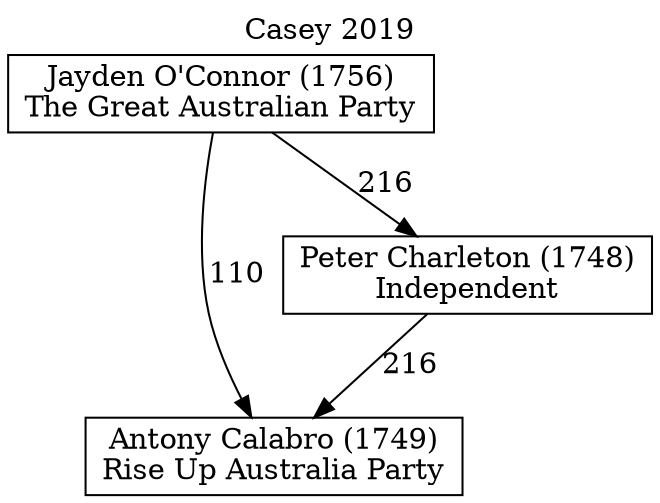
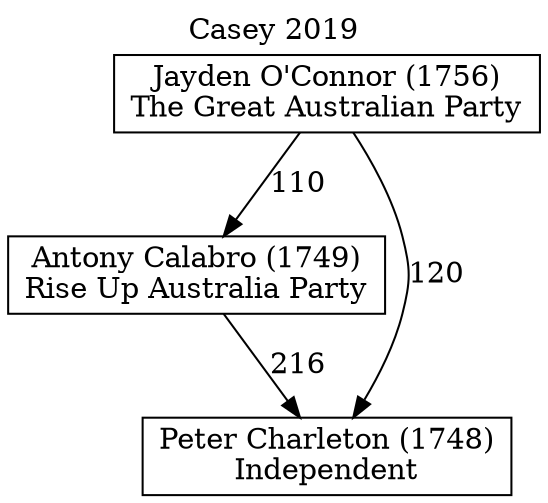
edge "Jayden O'Connor (1756) The Great Australian Party" -> "Peter Charleton (1748) Independent": label "216" -> "120"
edge "Peter Charleton (1748) Independent" -> "Antony Calabro (1749) Rise Up Australia Party": reversed
